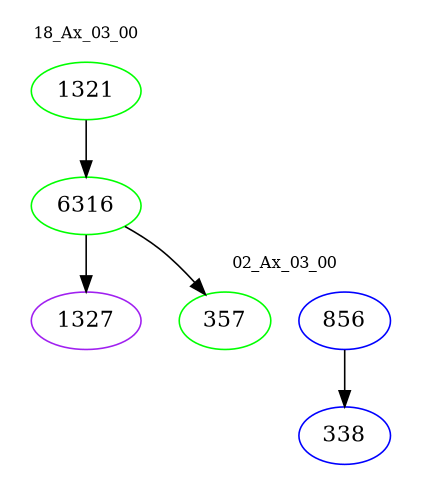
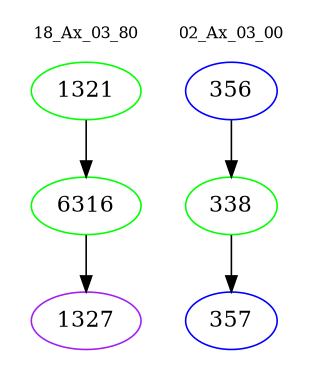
cluster "18_Ax_03_00": label "18_Ax_03_00" -> "18_Ax_03_80"
edge "6316" -> "357": now "338" -> "357"
node "357": color green -> blue
node "856": label "856" -> "356"
node "338": color blue -> green
